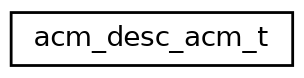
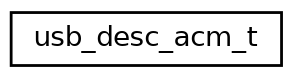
node "acm_desc_acm_t": label "acm_desc_acm_t" -> "usb_desc_acm_t"
